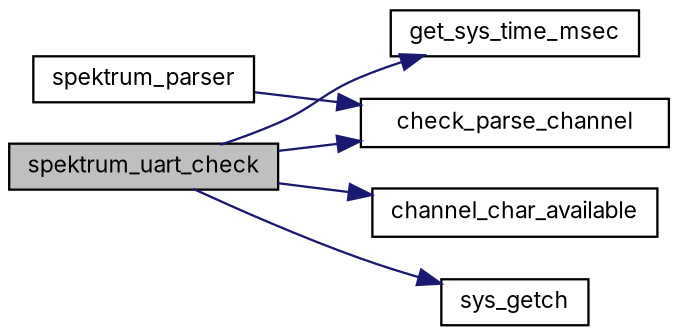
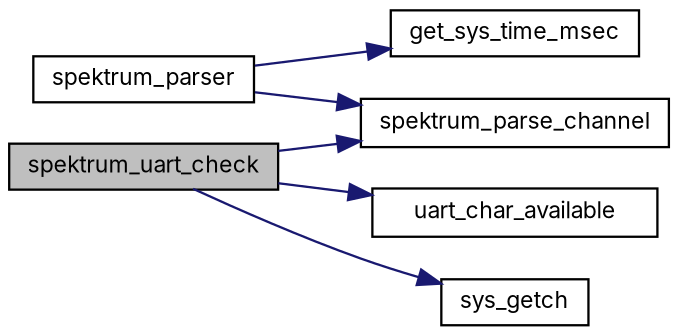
edge "spektrum_uart_check" -> "get_sys_time_msec": now "spektrum_parser" -> "get_sys_time_msec"
node "check_parse_channel": label "check_parse_channel" -> "spektrum_parse_channel"
node "channel_char_available": label "channel_char_available" -> "uart_char_available"
